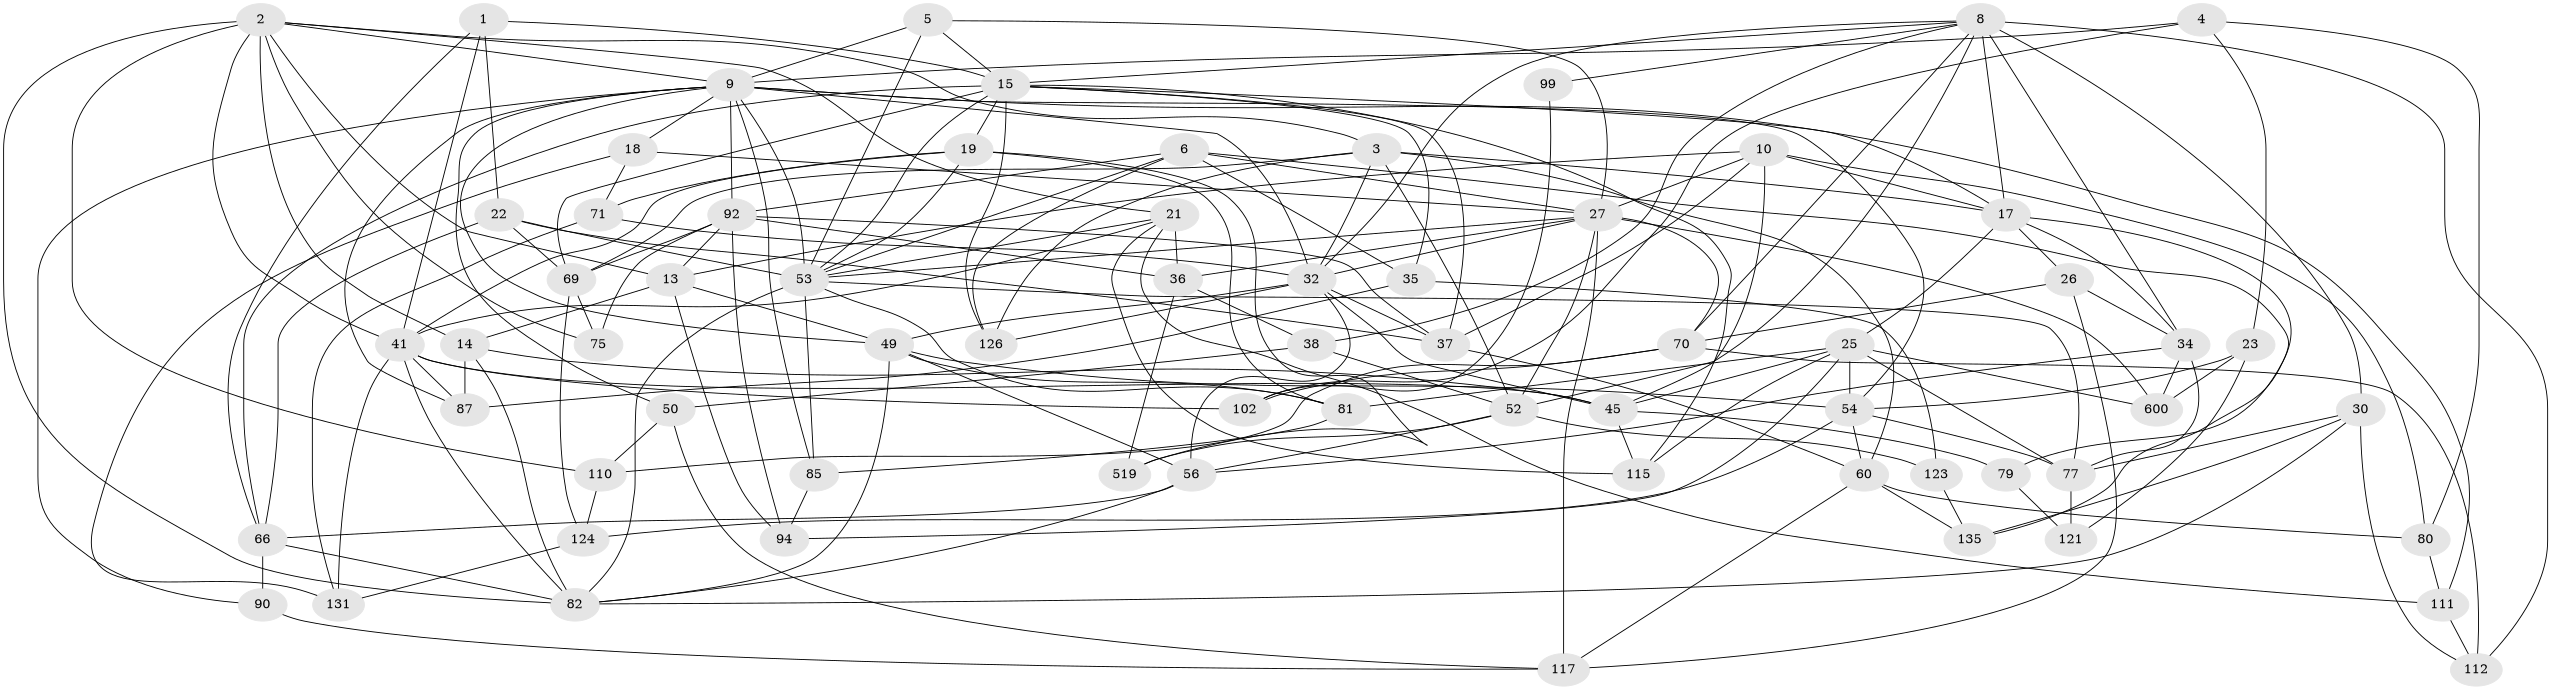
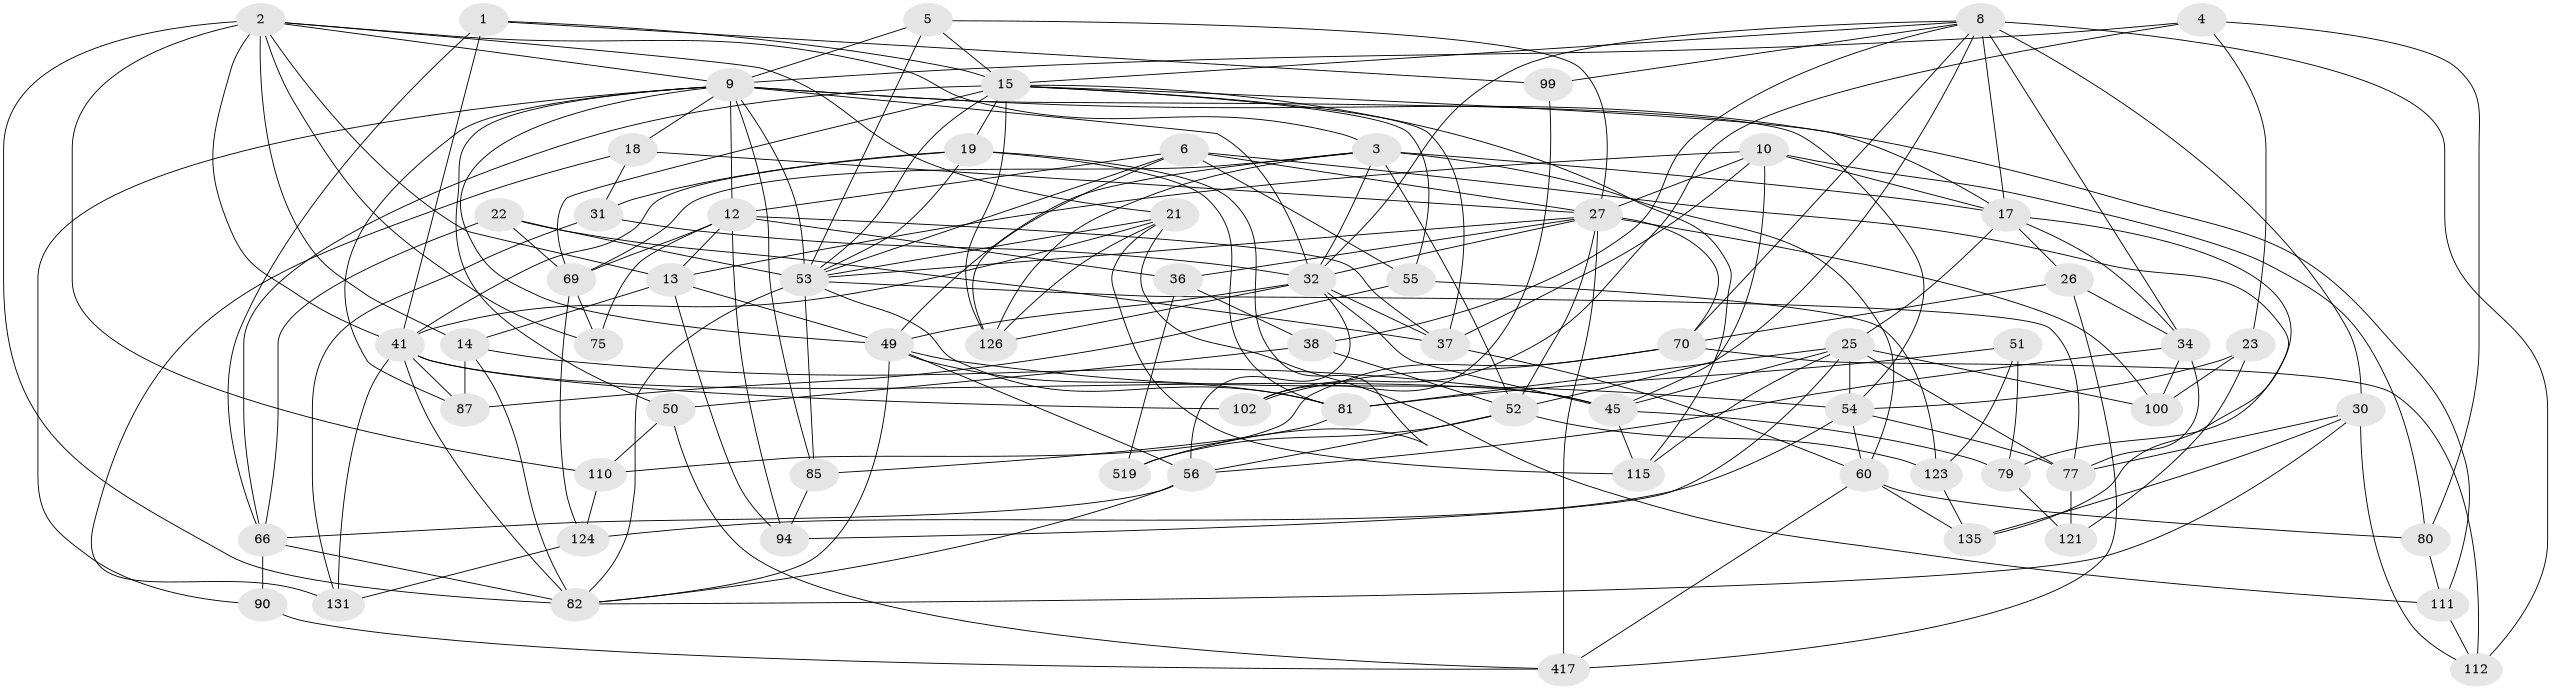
edge "1" -- "22": now "1" -- "99"
edge "3" -- "49": added
node "71": label "71" -> "31"
node "92": label "92" -> "12"
edge "21" -- "36": now "21" -- "126"
node "35": label "35" -> "55"
node "51": added
node "600": label "600" -> "100"
node "117": label "117" -> "417"
